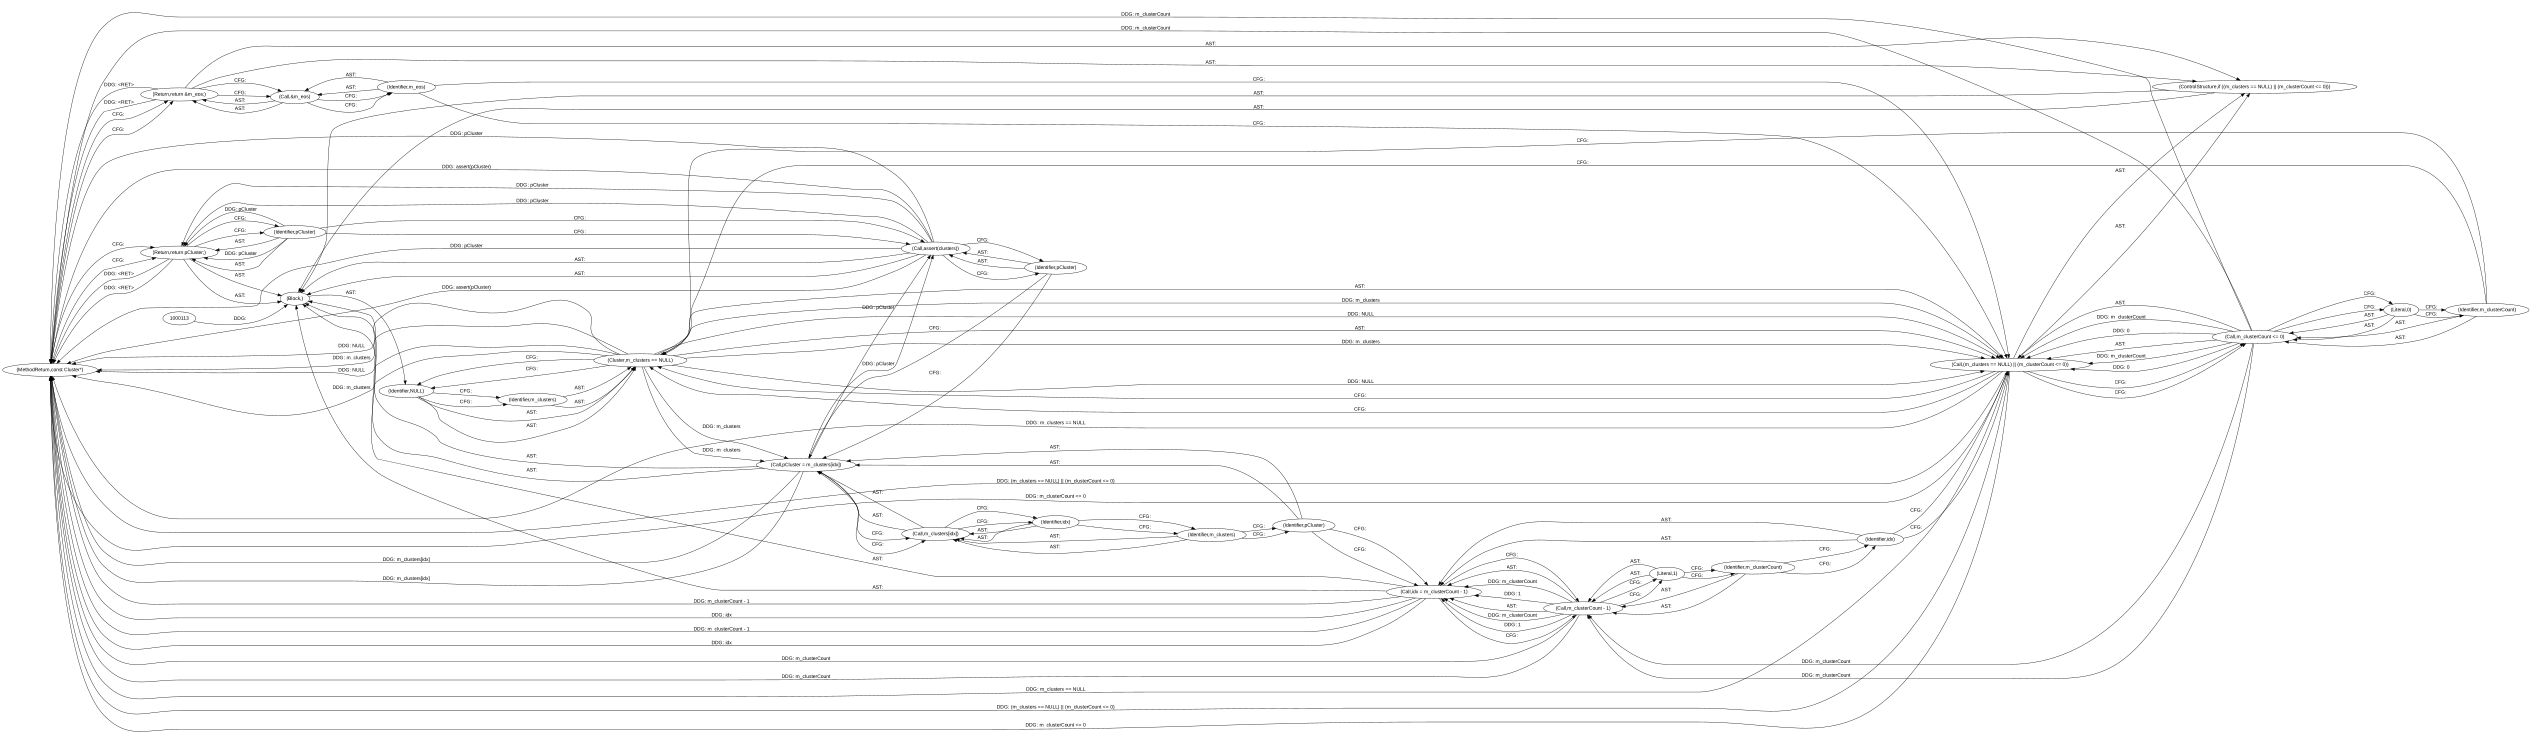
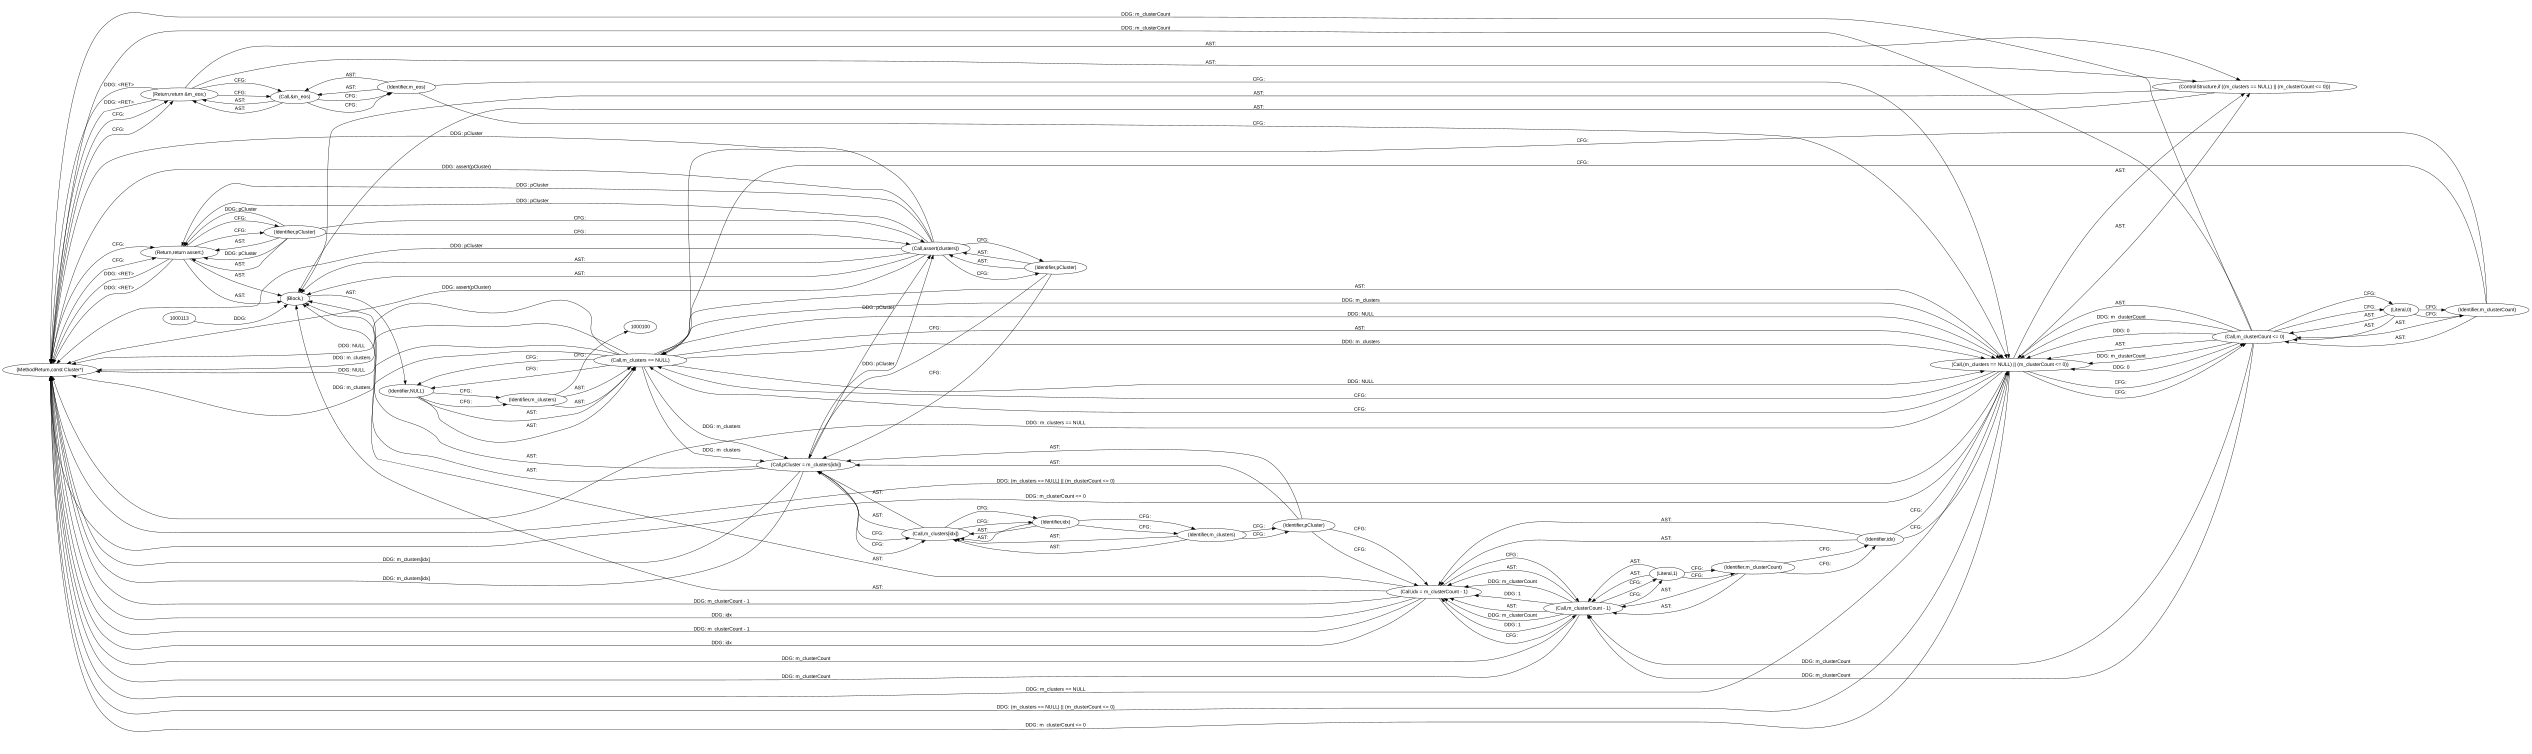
node "(Return,return pCluster;)": label "(Return,return pCluster;)" -> "(Return,return assert;)"
node "1000100": added
node "(Cluster,m_clusters == NULL)": label "(Cluster,m_clusters == NULL)" -> "(Call,m_clusters == NULL)"
